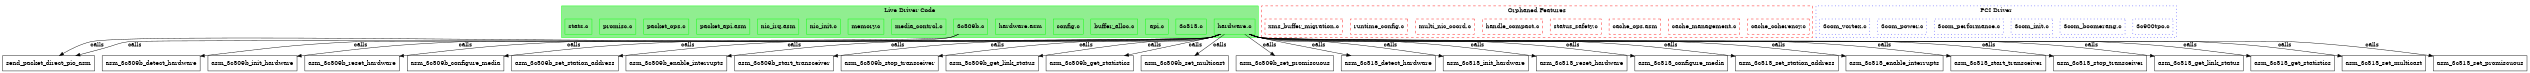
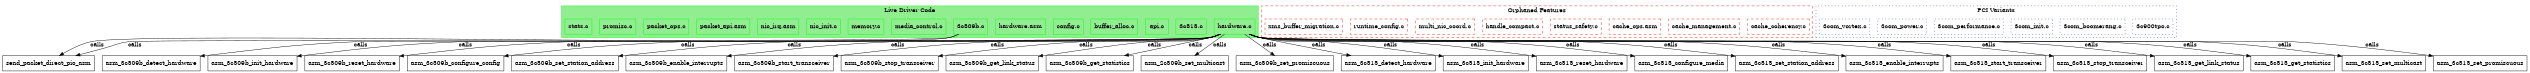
cluster "PCI Driver": label "PCI Driver" -> "PCI Variants"
node "asm_3c509b_configure_media": label "asm_3c509b_configure_media" -> "asm_3c509b_configure_config"
node "asm_3c509b_set_multicast": label "asm_3c509b_set_multicast" -> "asm_2c509b_set_multicast"
